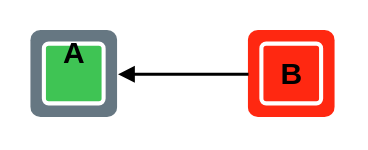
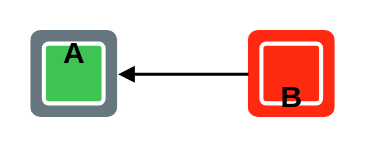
node "B": moved (292, 73) -> (292, 95)
